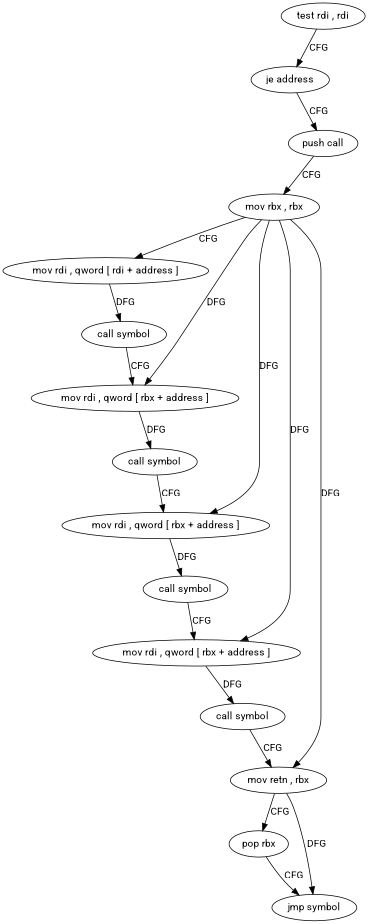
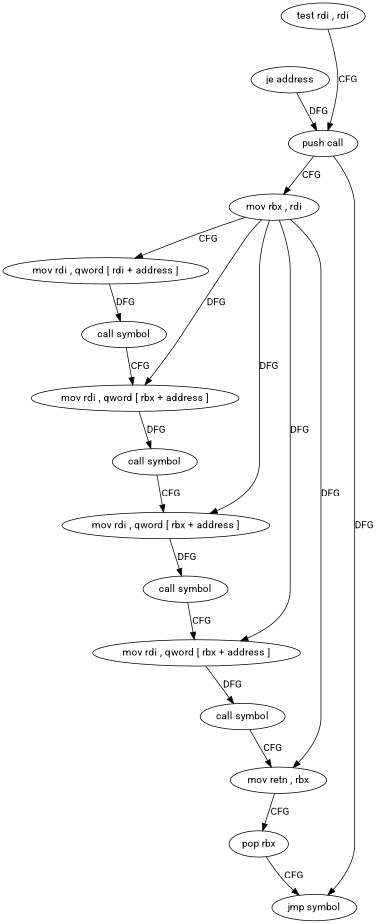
edge "test rdi , rdi" -> "je address": now "test rdi , rdi" -> "push call"
edge "je address" -> "push call": label "CFG" -> "DFG"
node "mov rbx , rbx": label "mov rbx , rbx" -> "mov rbx , rdi"
edge "mov retn , rbx" -> "jmp symbol": now "push call" -> "jmp symbol"
